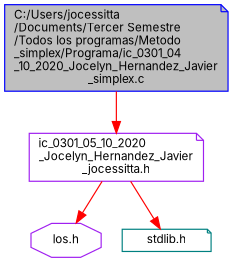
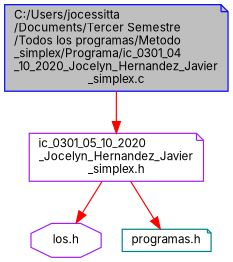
node "ic_0301_05_10_2020 _Jocelyn_Hernandez_Javier _jocessitta.h": label "ic_0301_05_10_2020 _Jocelyn_Hernandez_Javier _jocessitta.h" -> "ic_0301_05_10_2020 _Jocelyn_Hernandez_Javier _simplex.h"
node "stdlib.h": label "stdlib.h" -> "programas.h"
